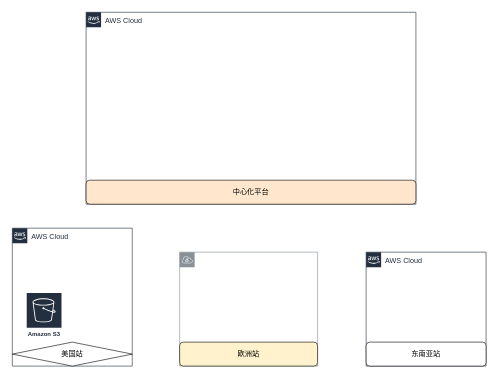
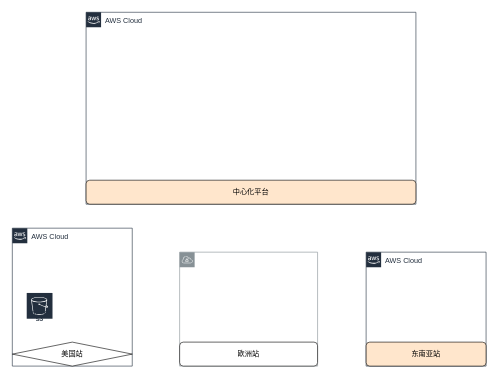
node "Amazon S3": size 36x48 -> 27x33
node "欧洲站": fillcolor #fff2cc -> #ffffff
node "东南亚站": fillcolor #ffffff -> #ffe6cc
